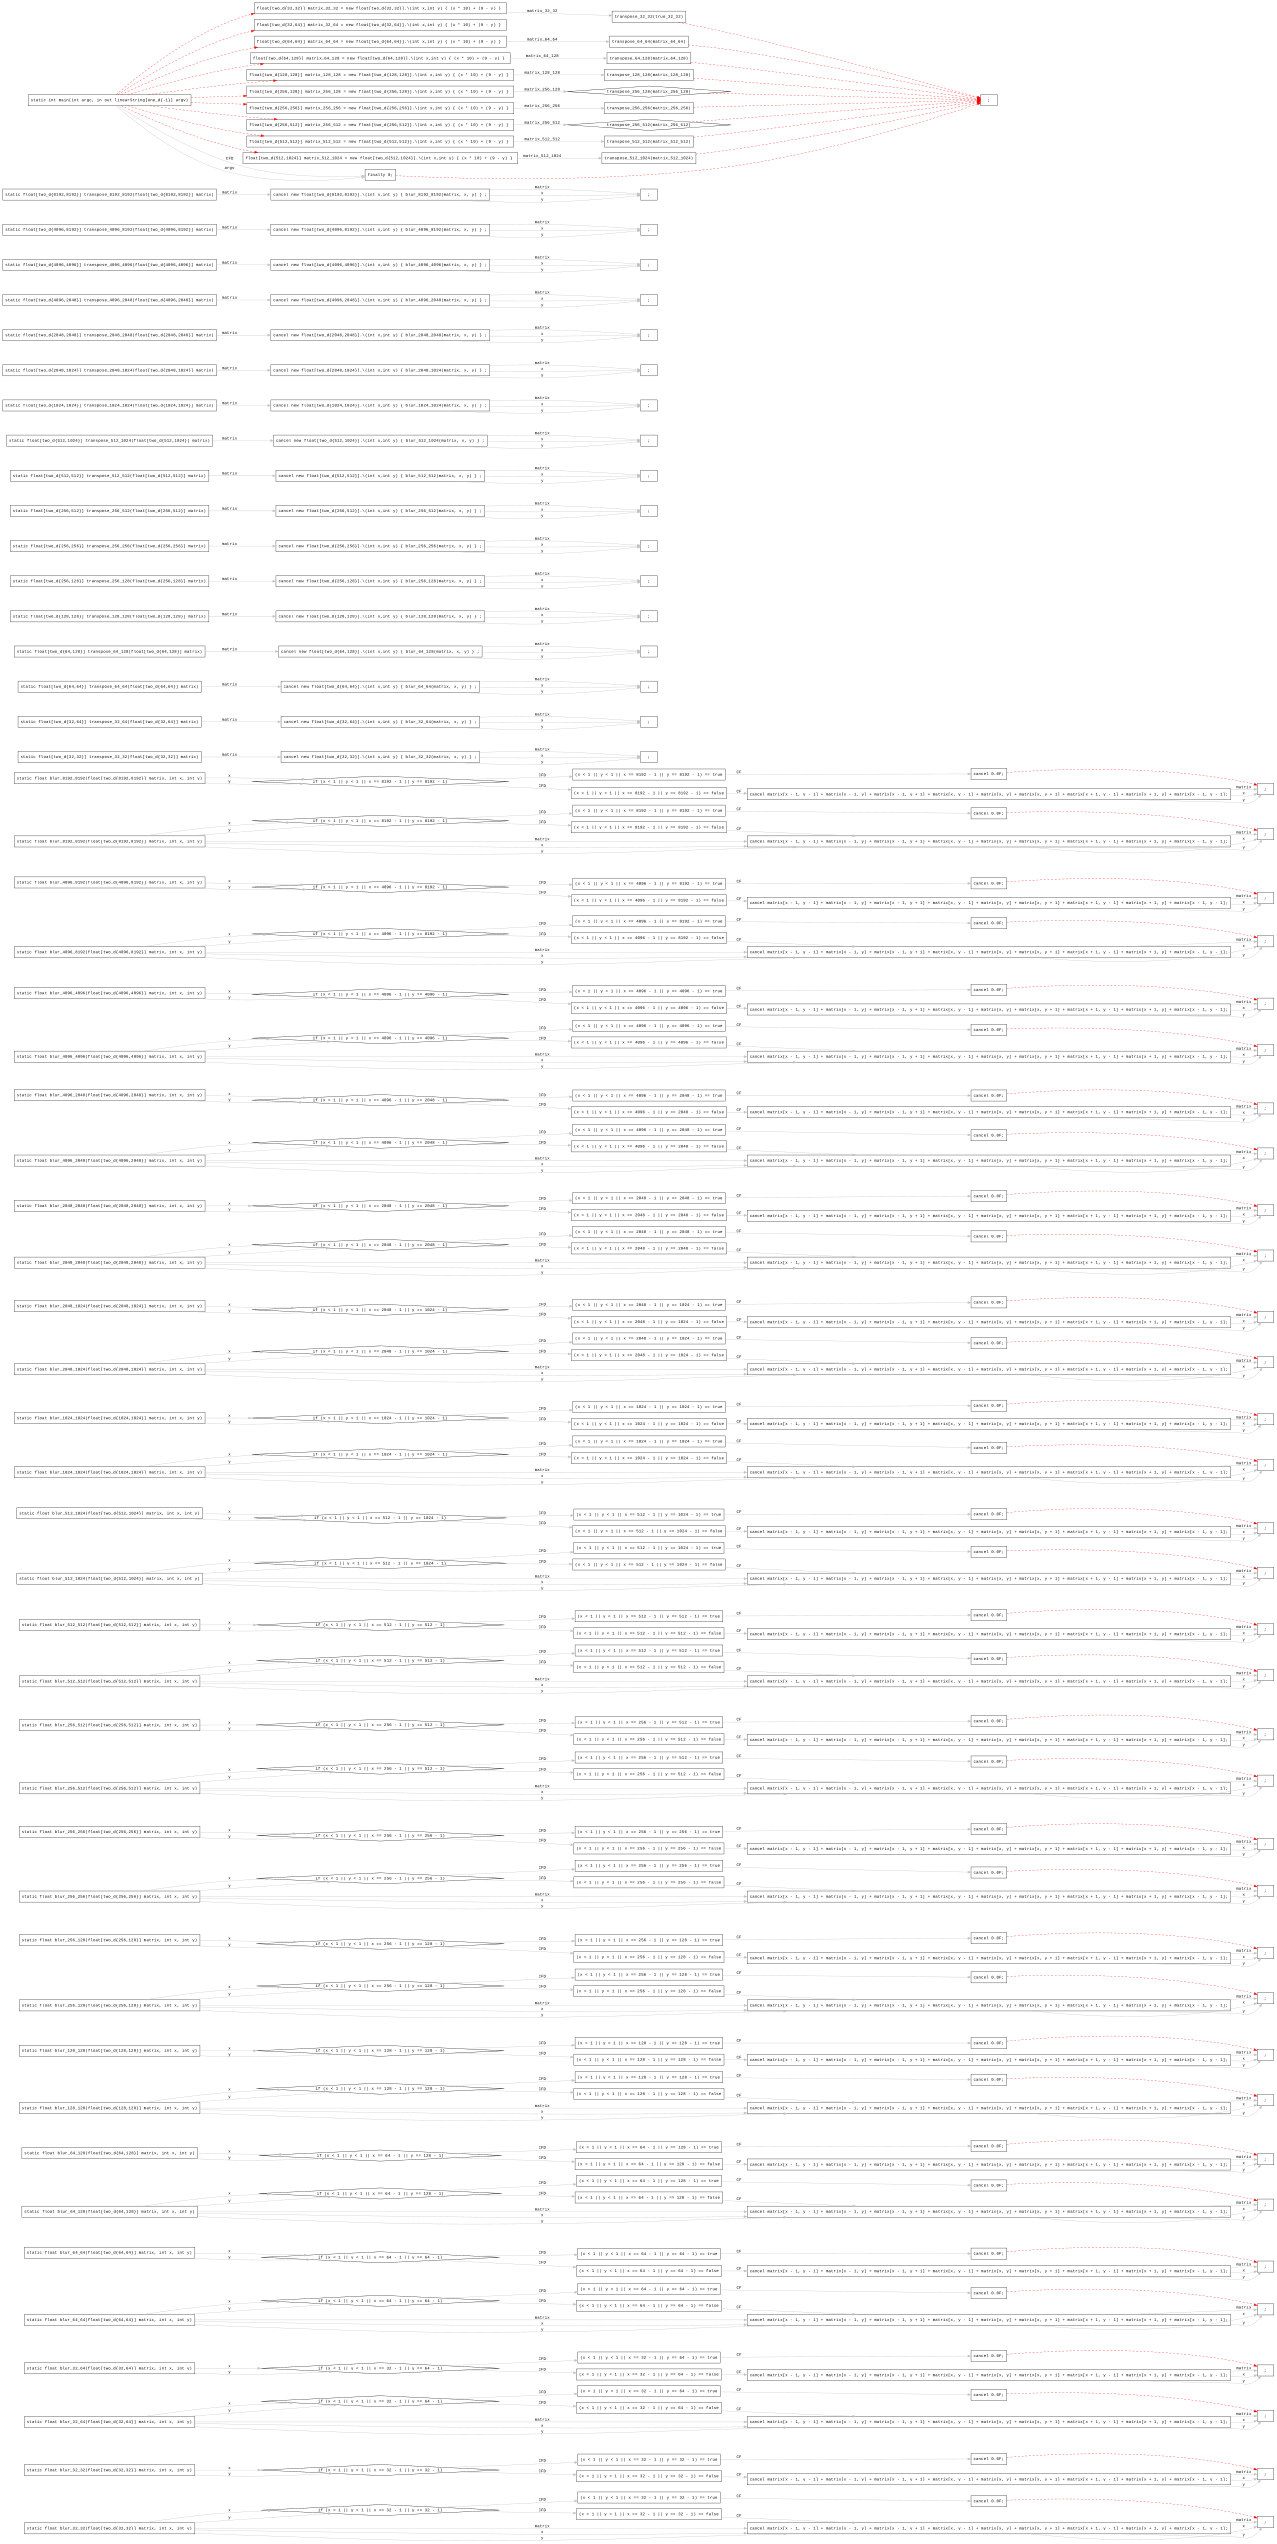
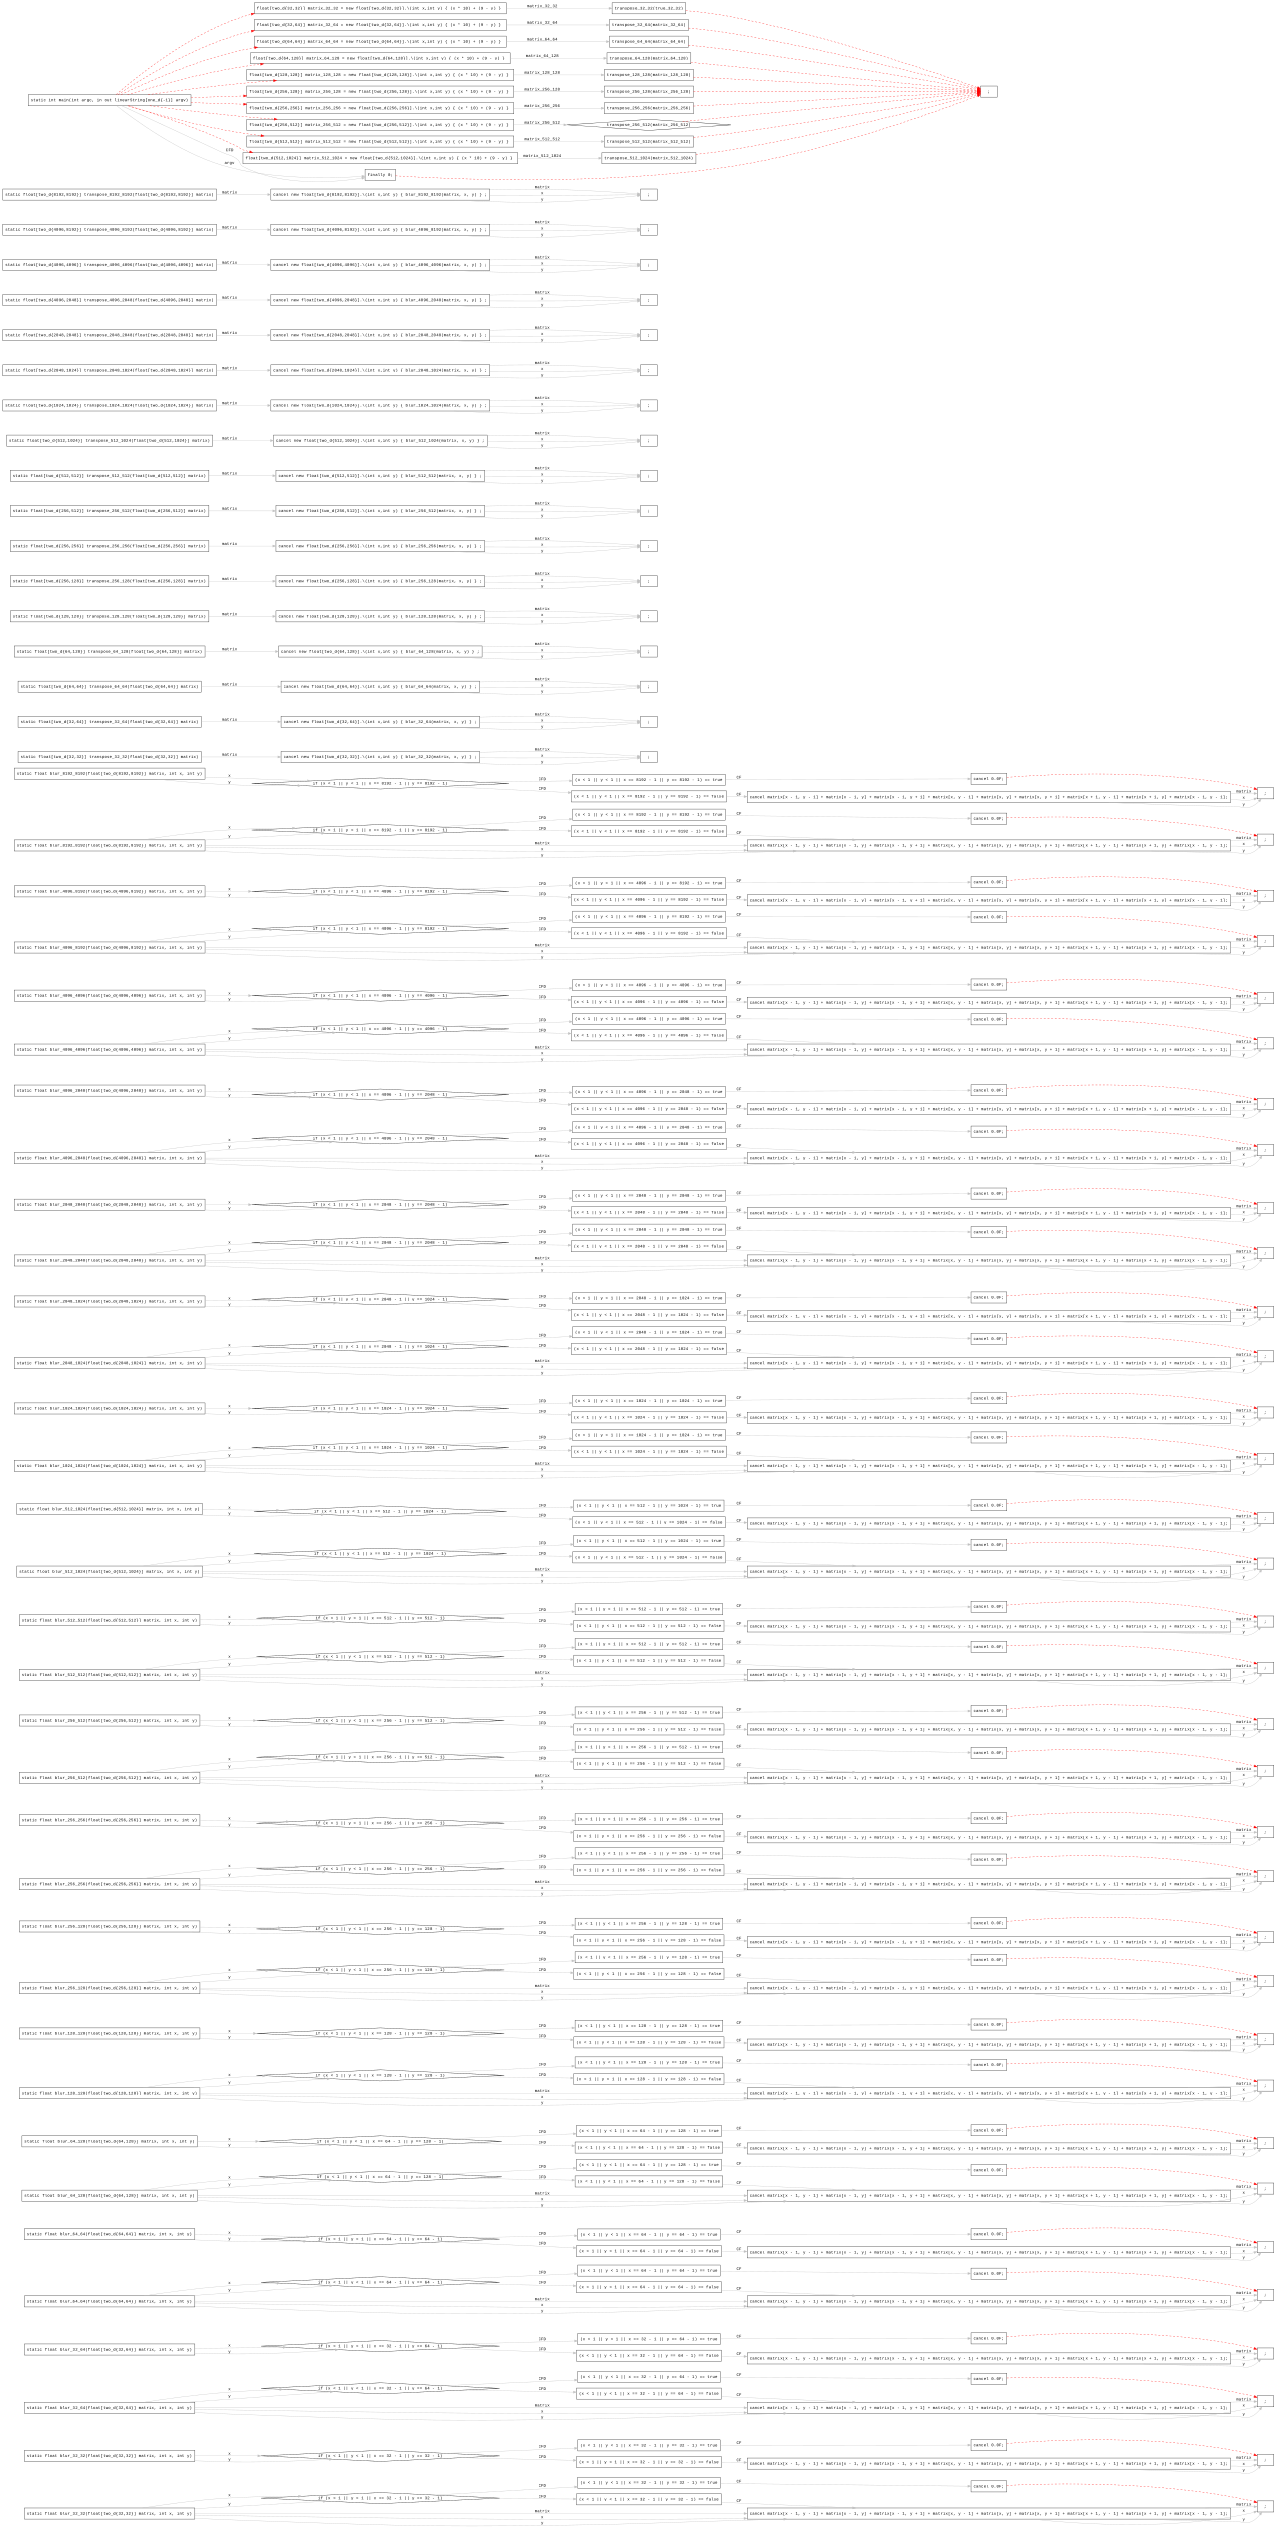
node "transpose_32_64(matrix_32_64)": added
node "transpose_256_128(matrix_256_128)": shape diamond -> box
